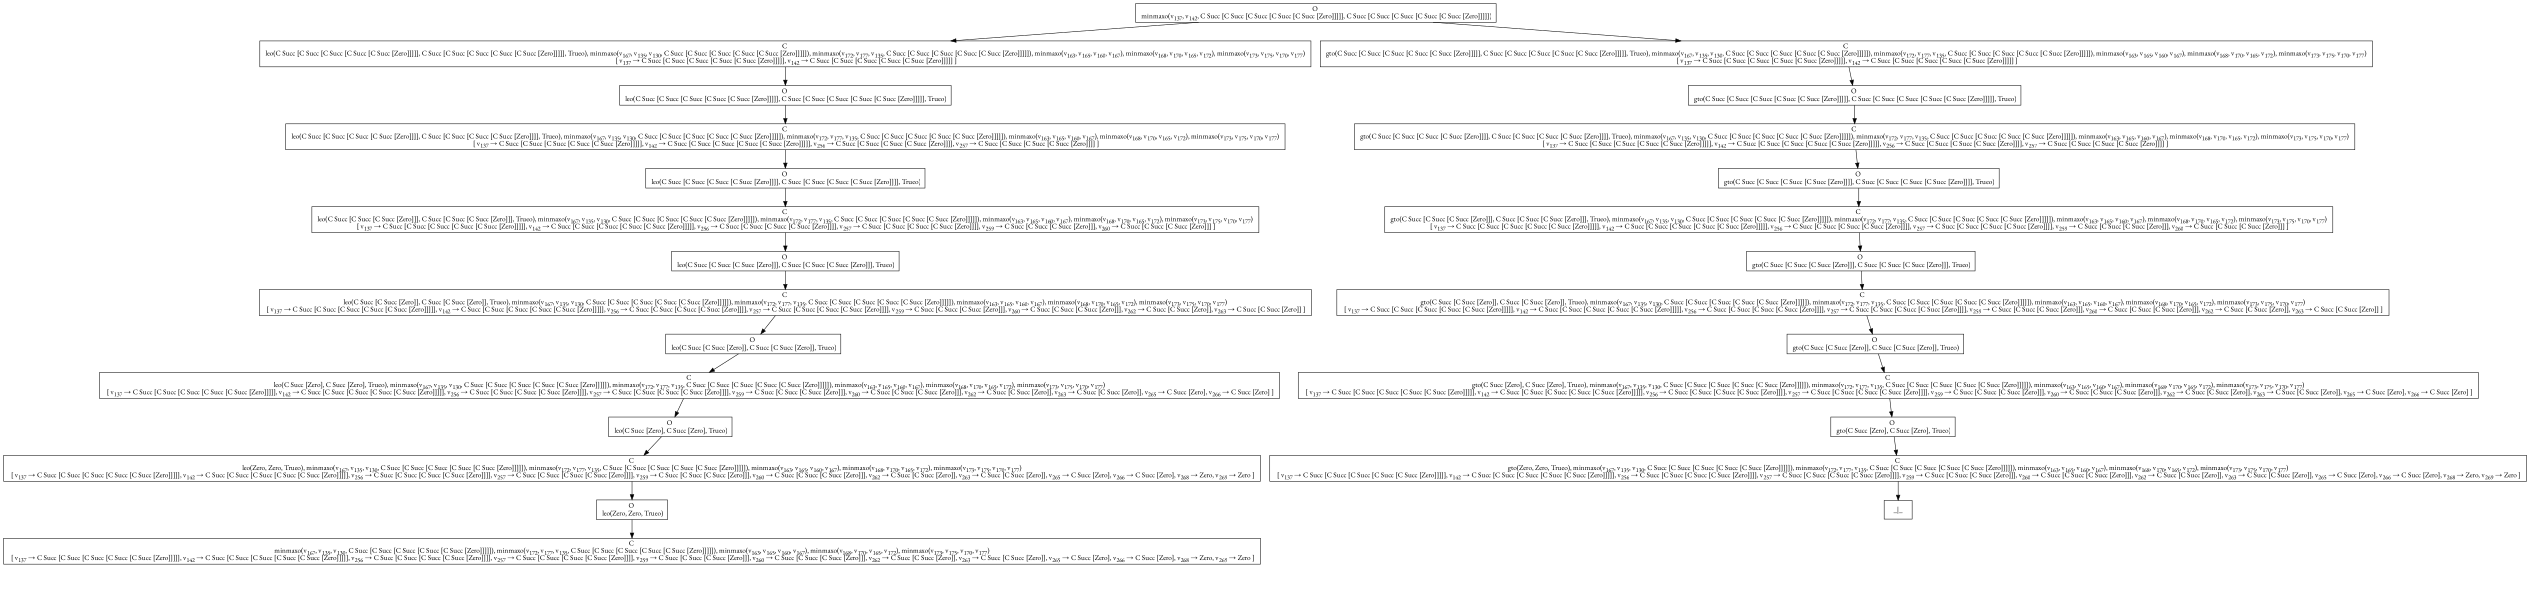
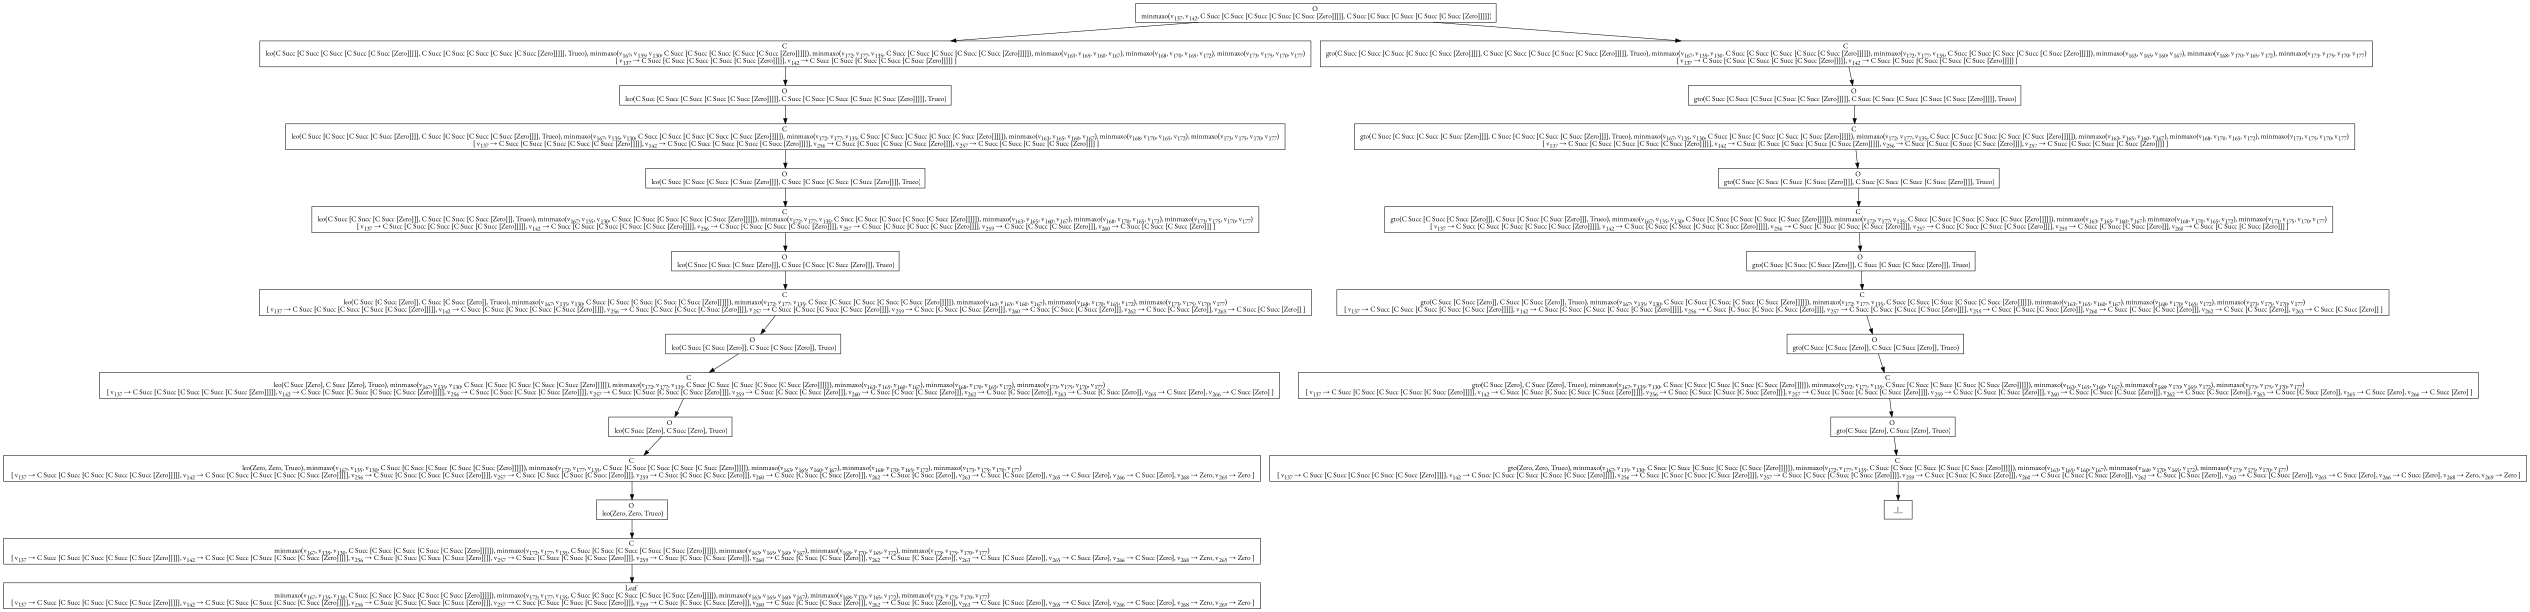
node "Leaf": added
